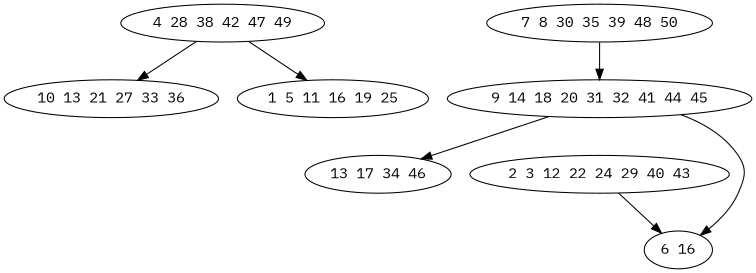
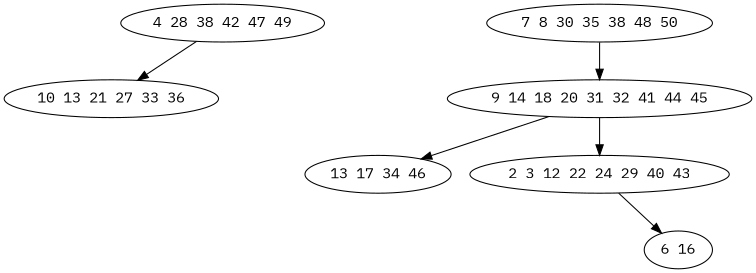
node "7 8 30 35 39 48 50": label "7 8 30 35 39 48 50" -> "7 8 30 35 38 48 50"
node "1 5 11 16 19 25": removed
edge "9 14 18 20 31 32 41 44 45" -> "6 16": now "9 14 18 20 31 32 41 44 45" -> "2 3 12 22 24 29 40 43"
